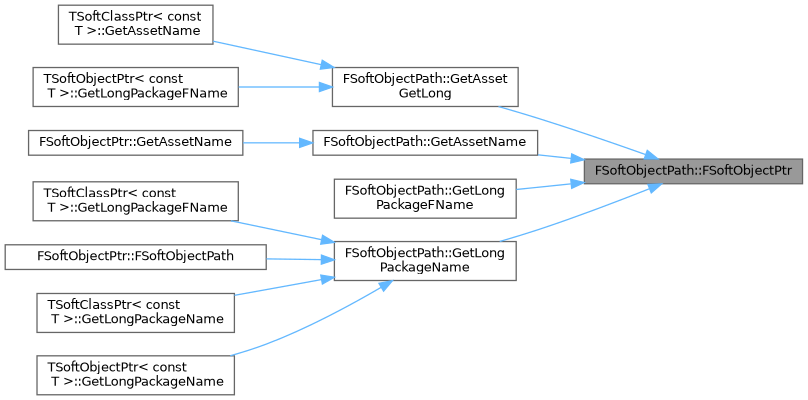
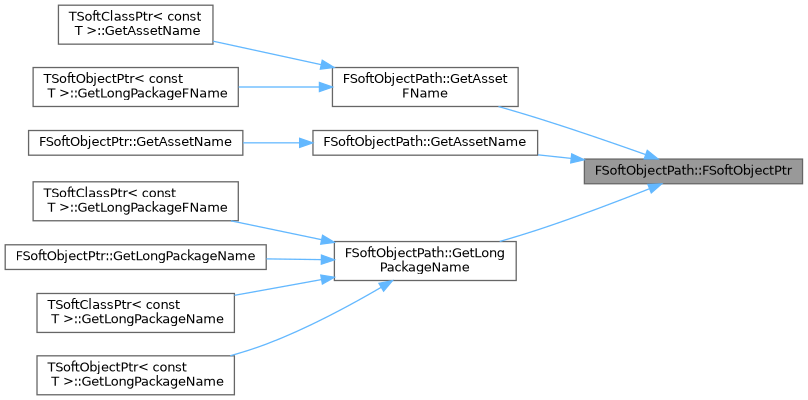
node "FSoftObjectPath::GetAsset GetLong": label "FSoftObjectPath::GetAsset GetLong" -> "FSoftObjectPath::GetAsset FName"
node "FSoftObjectPath::GetLong PackageFName": removed
node "FSoftObjectPtr::FSoftObjectPath": label "FSoftObjectPtr::FSoftObjectPath" -> "FSoftObjectPtr::GetLongPackageName"
